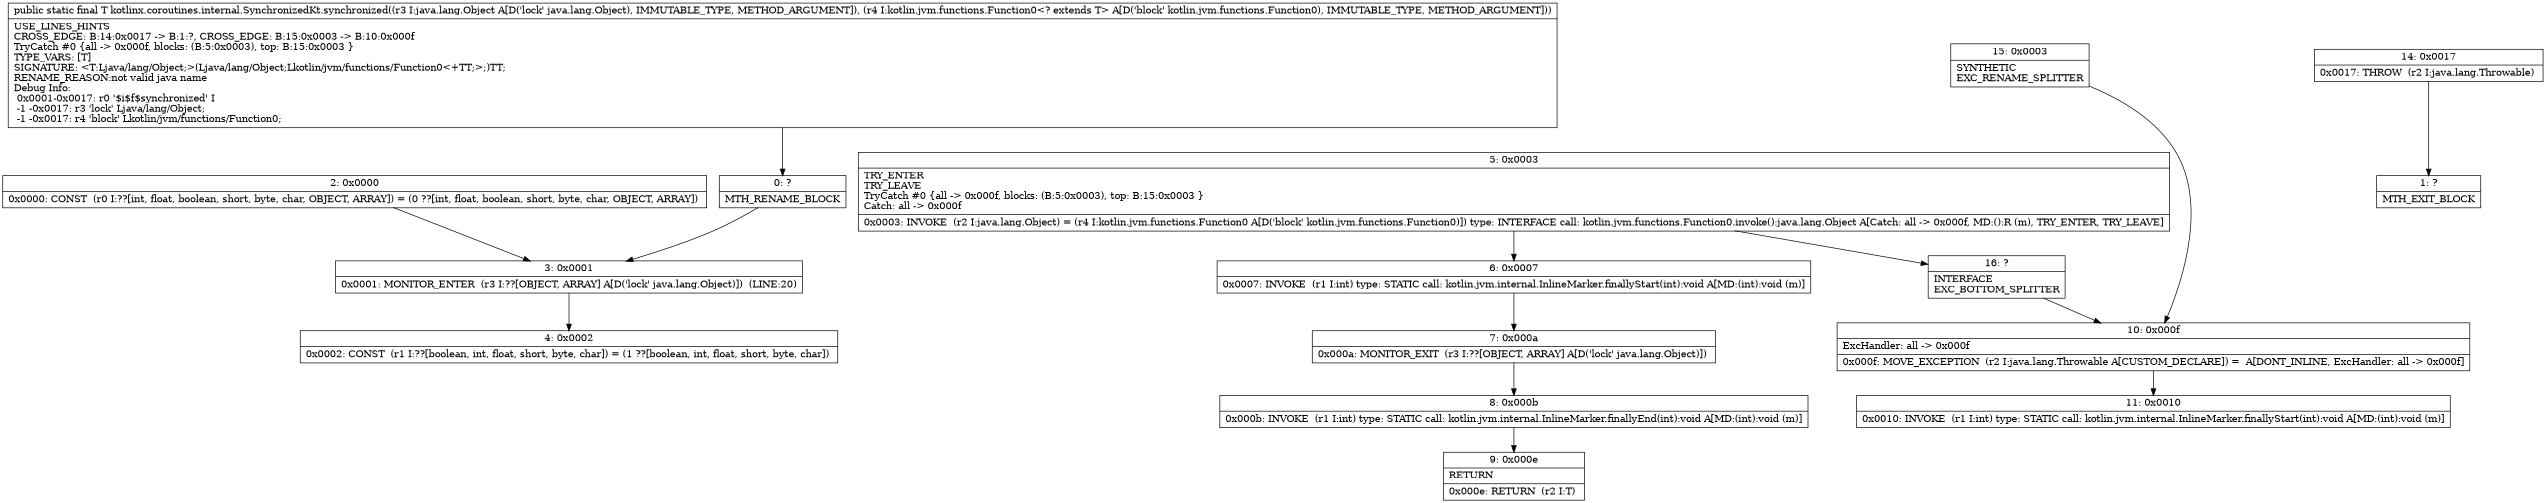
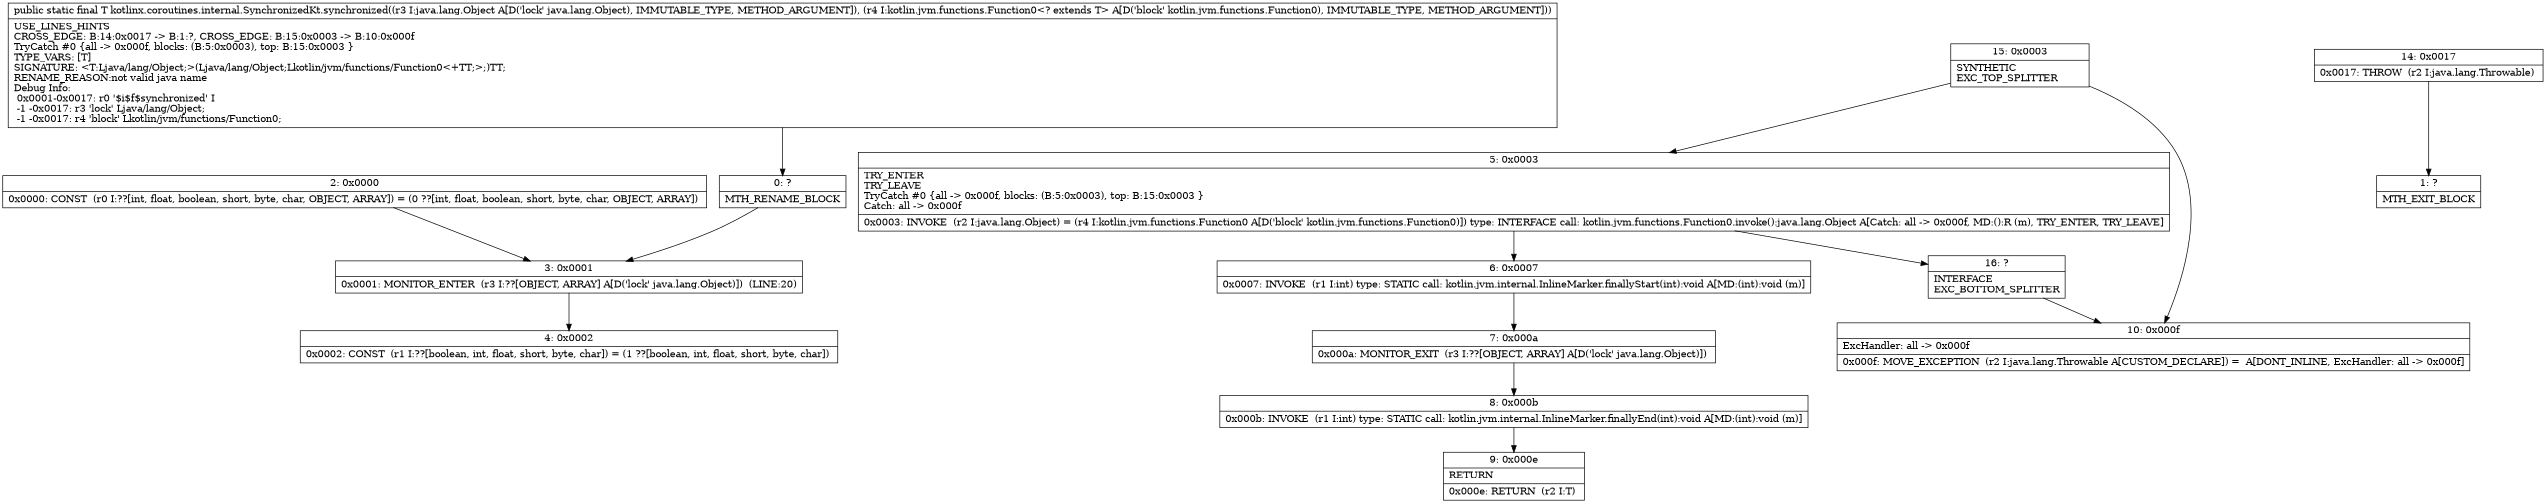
node "15: 0x0003": text "EXC_RENAME_SPLITTER" -> "EXC_TOP_SPLITTER"
edge "15: 0x0003" -> "5: 0x0003": added
node "11: 0x0010": removed
